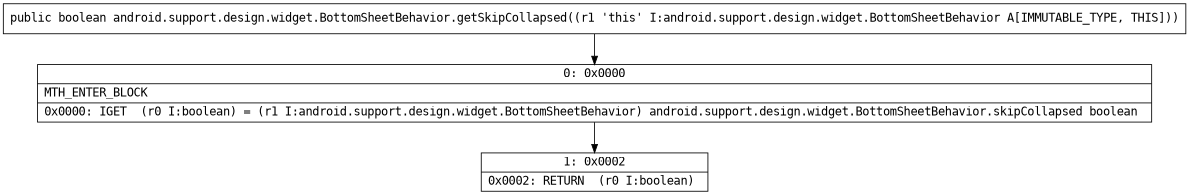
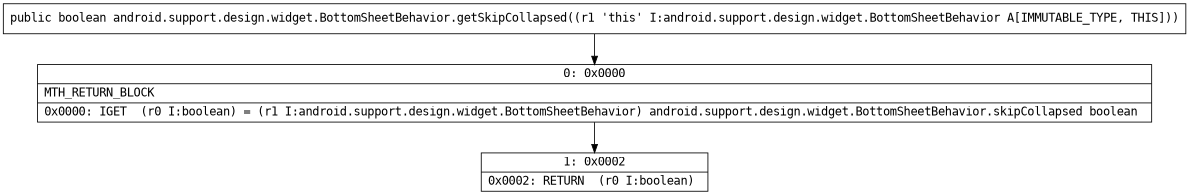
node "0: 0x0000": text "MTH_ENTER_BLOCK" -> "MTH_RETURN_BLOCK"
